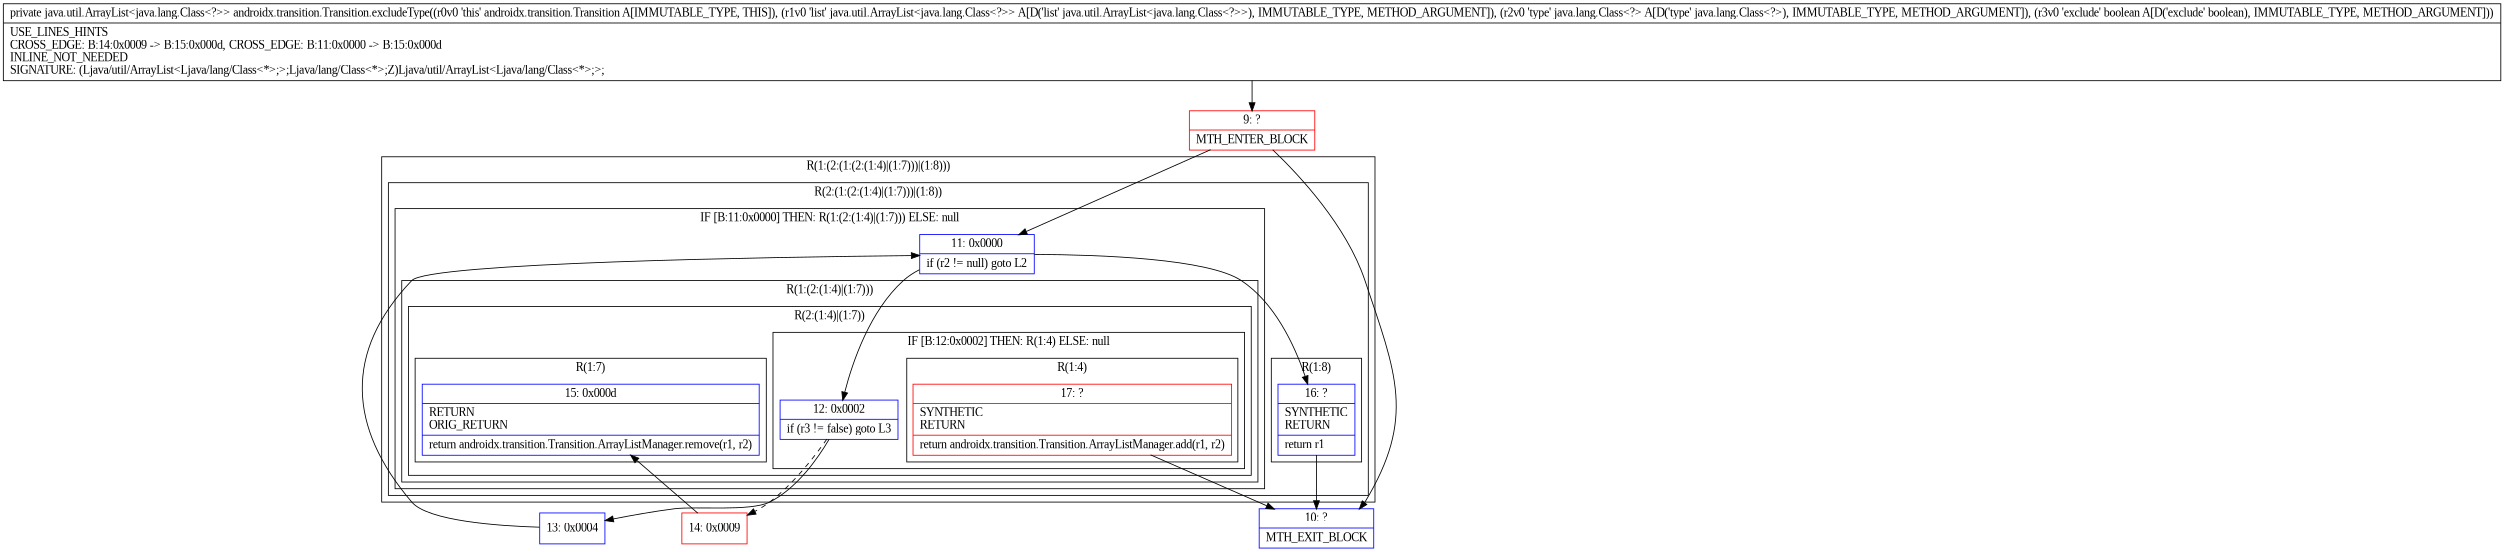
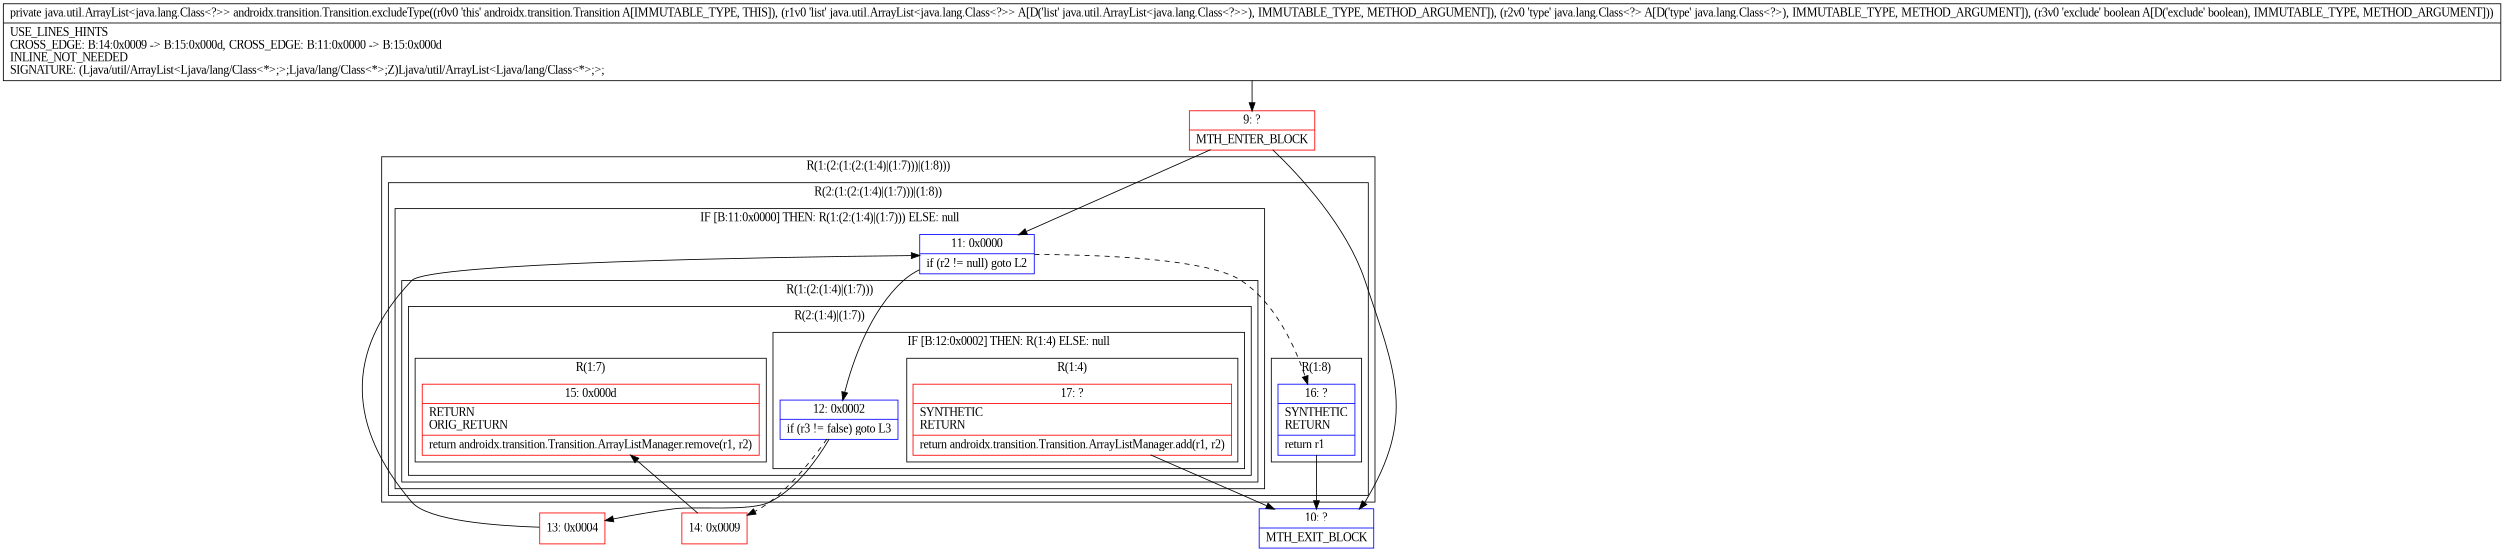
edge "11: 0x0000" -> "16: ?": style solid -> dashed
node "15: 0x000d": color blue -> red
node "13: 0x0004": color blue -> red
